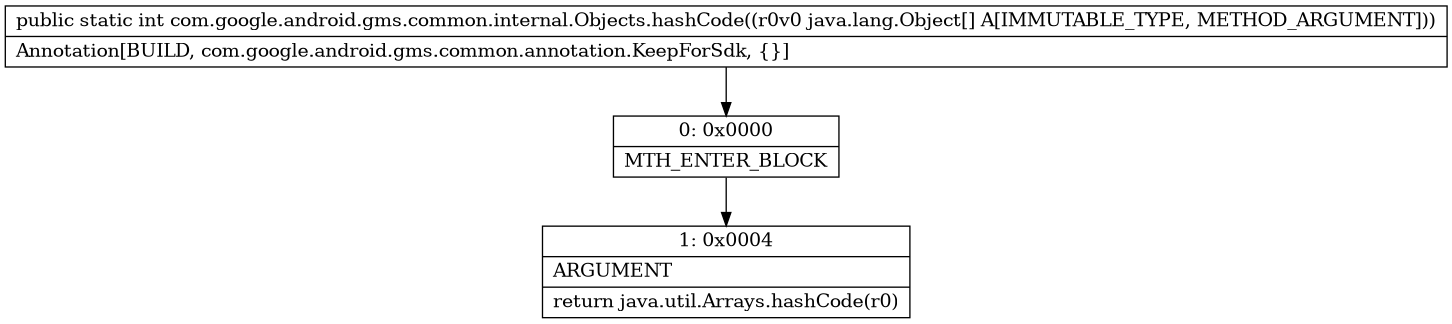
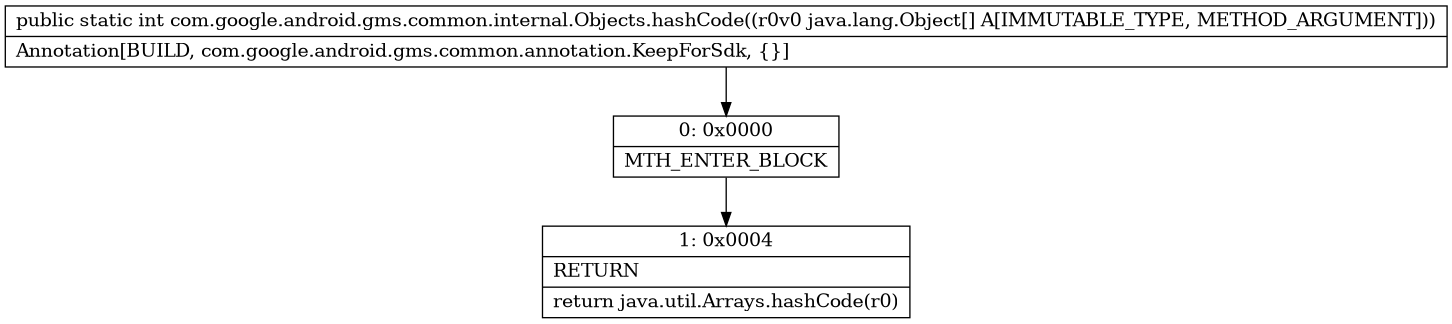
node "1: 0x0004": text "ARGUMENT" -> "RETURN"
